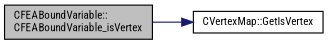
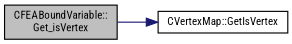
node "CFEABoundVariable:: CFEABoundVariable_isVertex": label "CFEABoundVariable:: CFEABoundVariable_isVertex" -> "CFEABoundVariable:: Get_isVertex"
